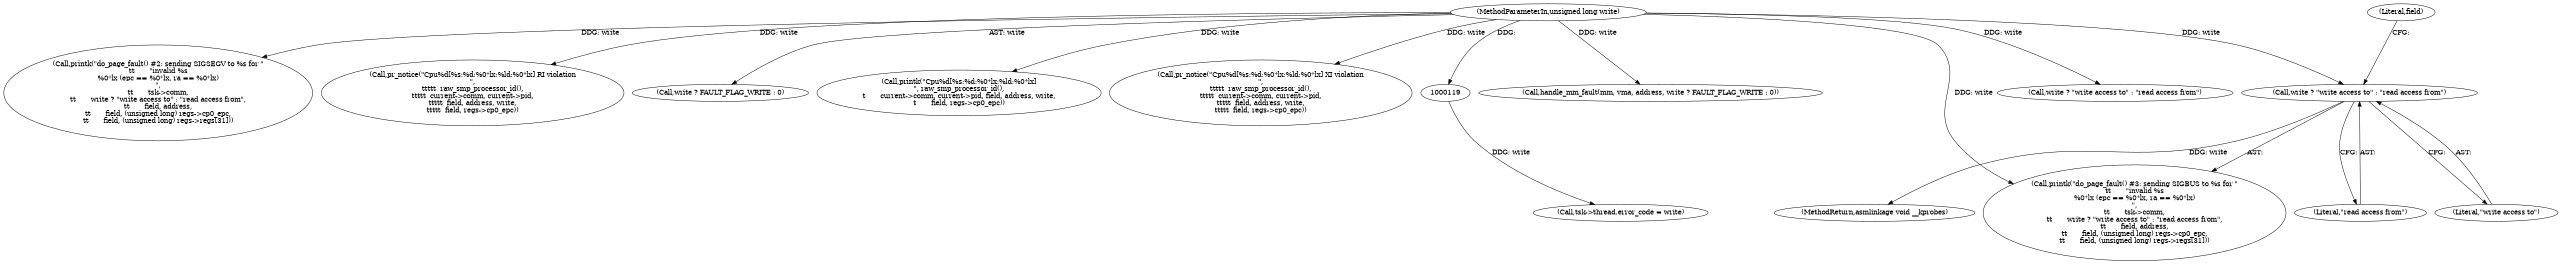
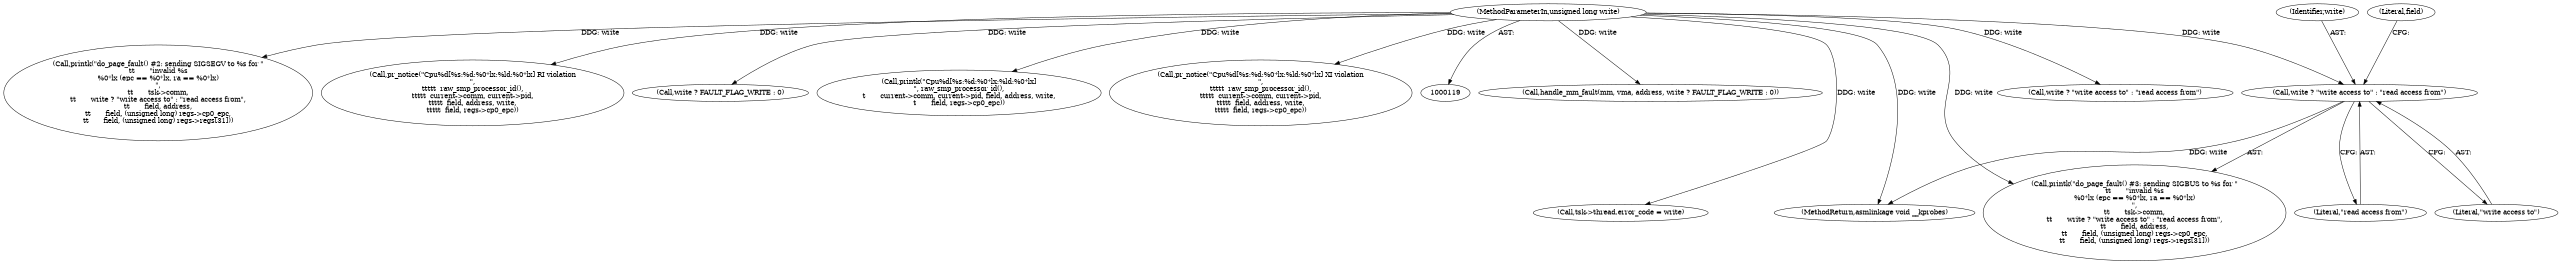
node "(Identifier,write)": added
edge "(MethodParameterIn,unsigned long write)" -> "(MethodReturn,asmlinkage void __kprobes)": added, label "DDG: write"
edge "(MethodParameterIn,unsigned long write)" -> "(Call,write ? FAULT_FLAG_WRITE : 0)": label "AST: write" -> "DDG: write"
edge "(MethodParameterIn,unsigned long write)" -> "1000119": label "DDG: " -> "AST: "
edge "1000119" -> "(Call,tsk->thread.error_code = write)": now "(MethodParameterIn,unsigned long write)" -> "(Call,tsk->thread.error_code = write)"
